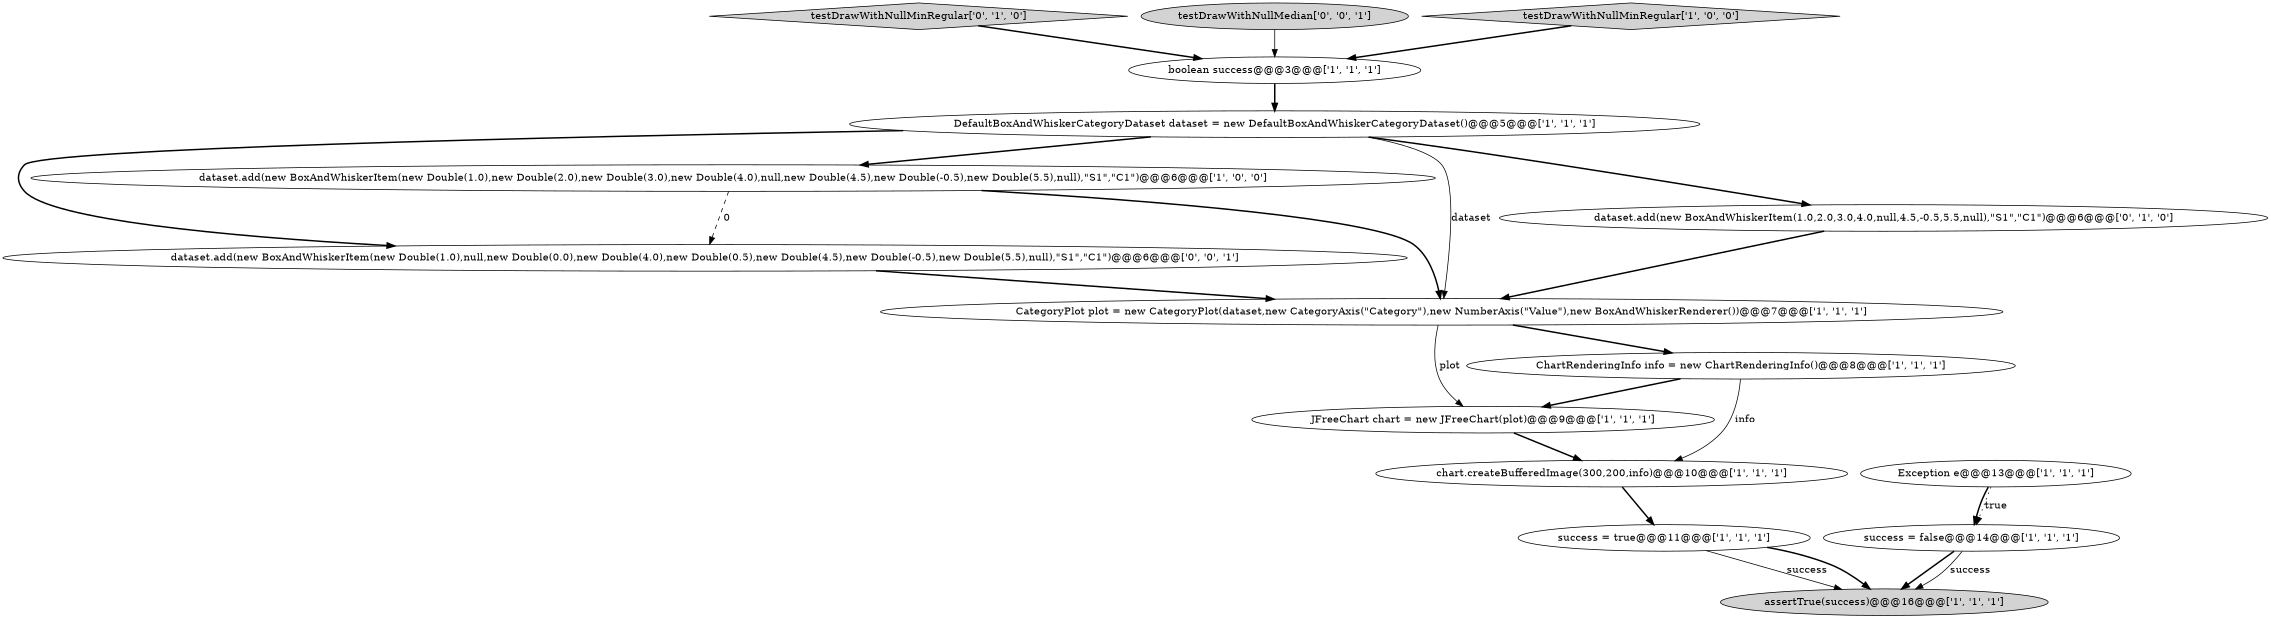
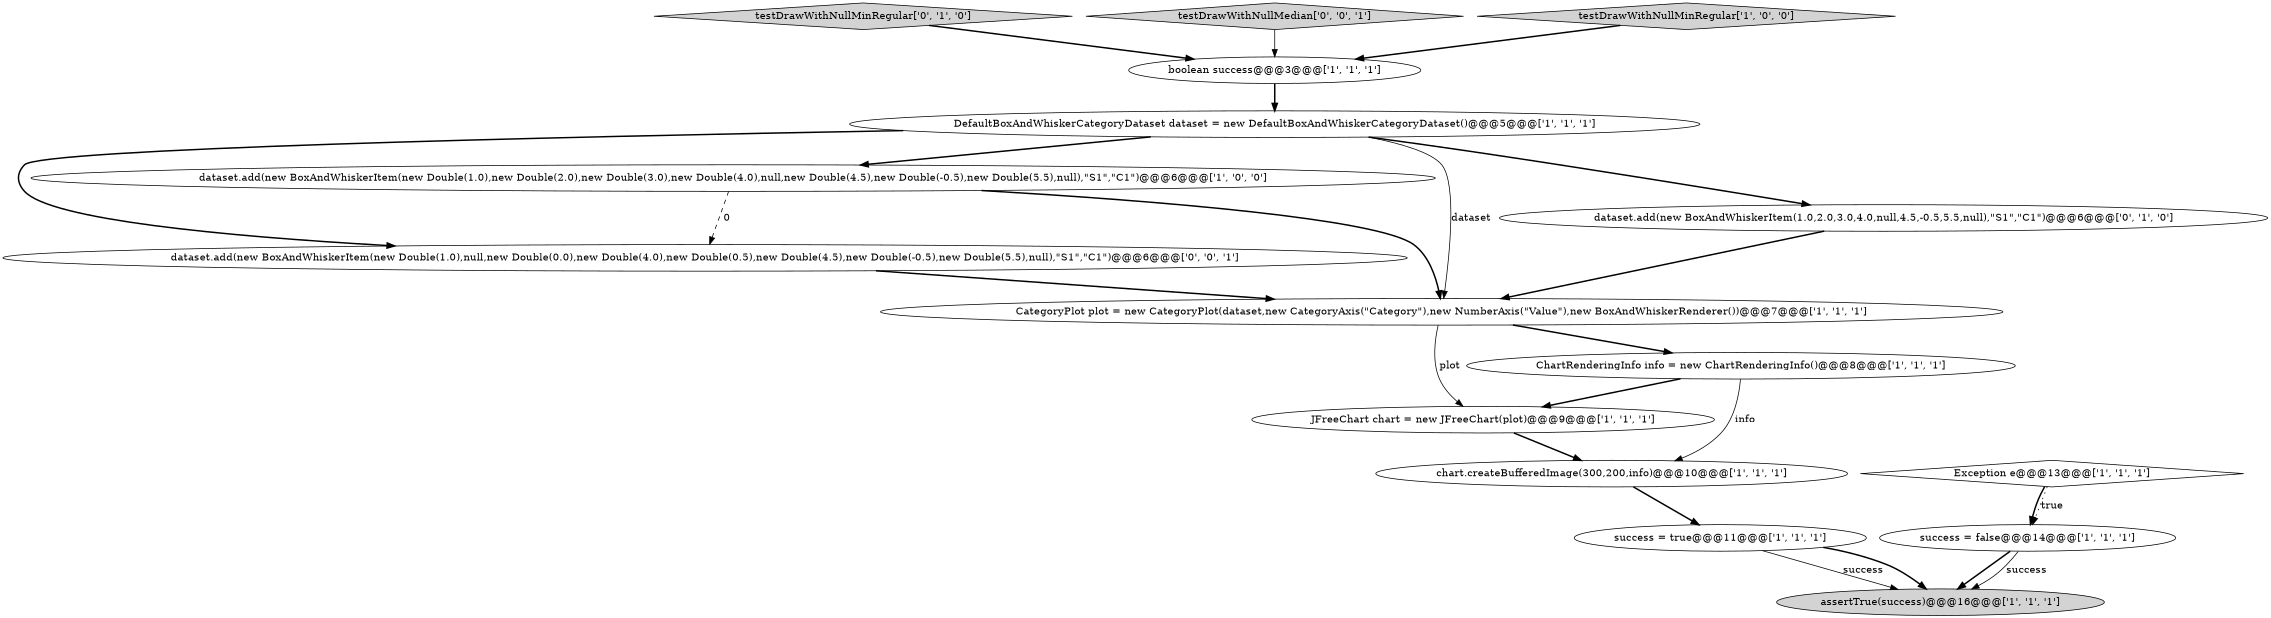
node "testDrawWithNullMedian['0', '0', '1']": shape ellipse -> diamond
node "Exception e@@@13@@@['1', '1', '1']": shape ellipse -> diamond
